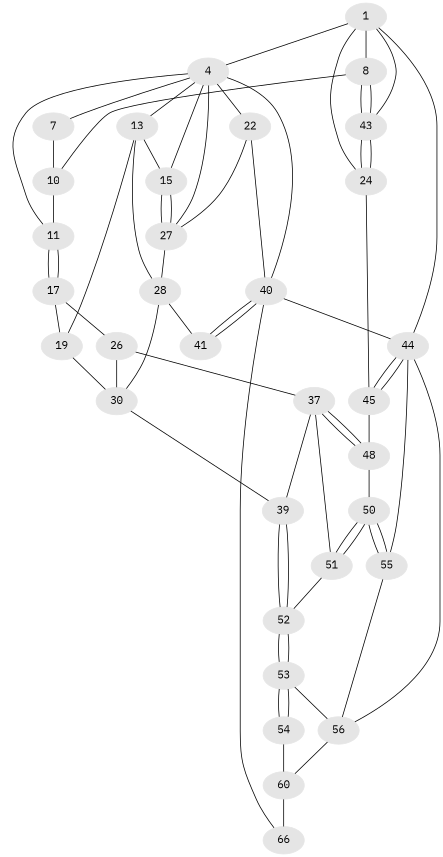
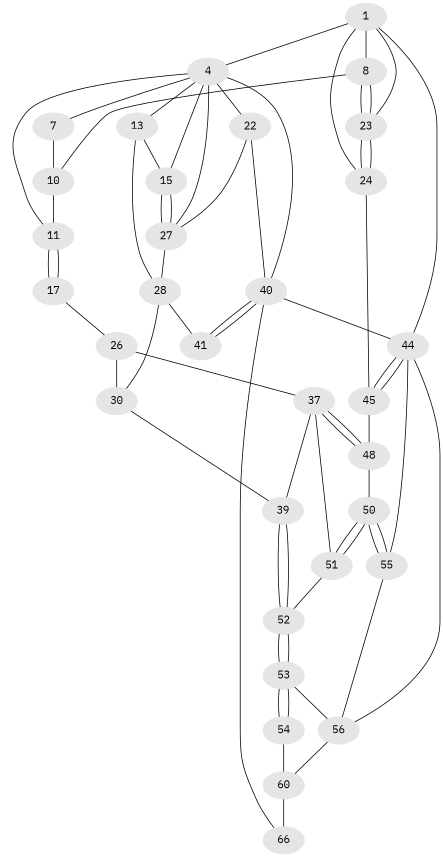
node "43": label "43" -> "23"
node "19": removed
